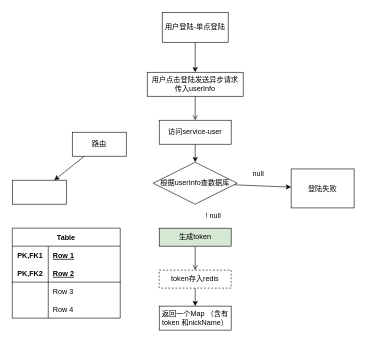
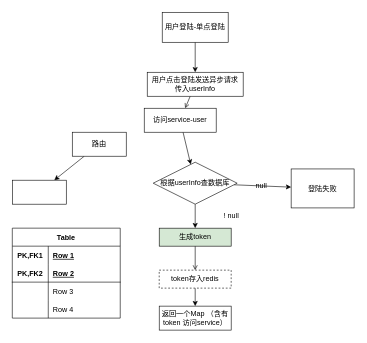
node "访问service-user": moved (195, 132) -> (180, 120)
node "null": moved (258, 174) -> (261, 186)
node "! null": moved (213, 216) -> (231, 216)
edge "根据userInfo查数据库" -> "生成token": added
node "返回一个Map （含有token 和nickName）": label "返回一个Map （含有token 和nickName）" -> "返回一个Map （含有token 访问service）"
